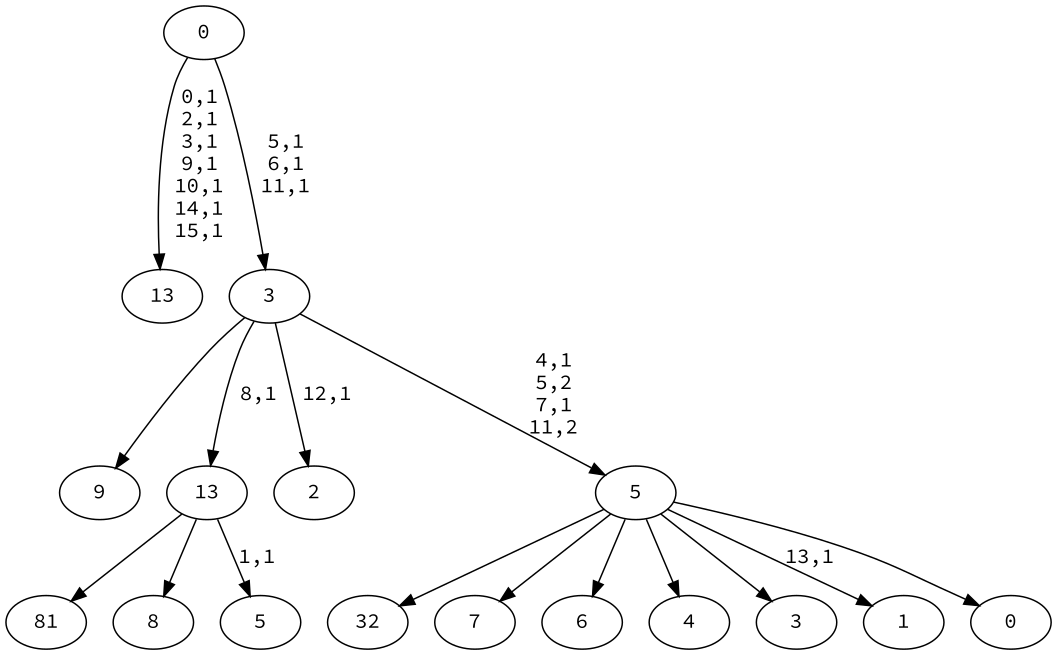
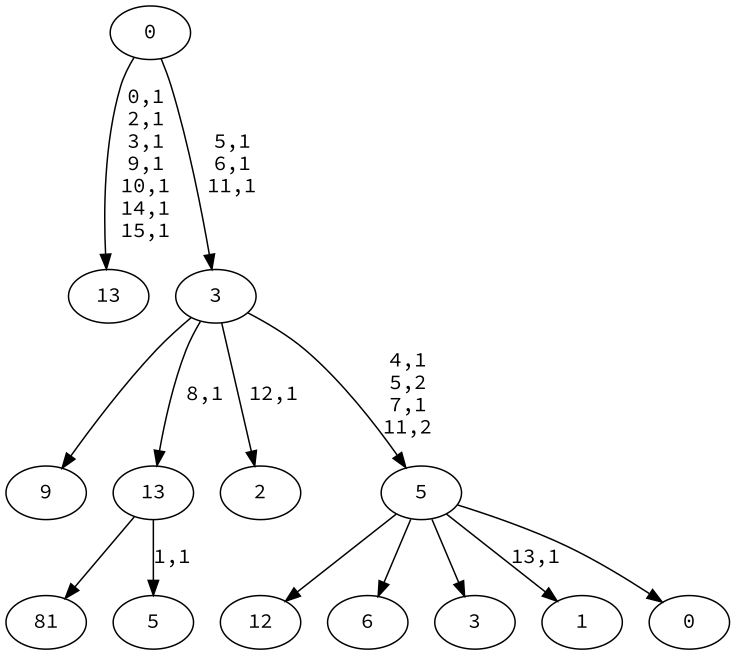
node "8": removed
node "32": label "32" -> "12"
node "7": removed
node "4": removed
